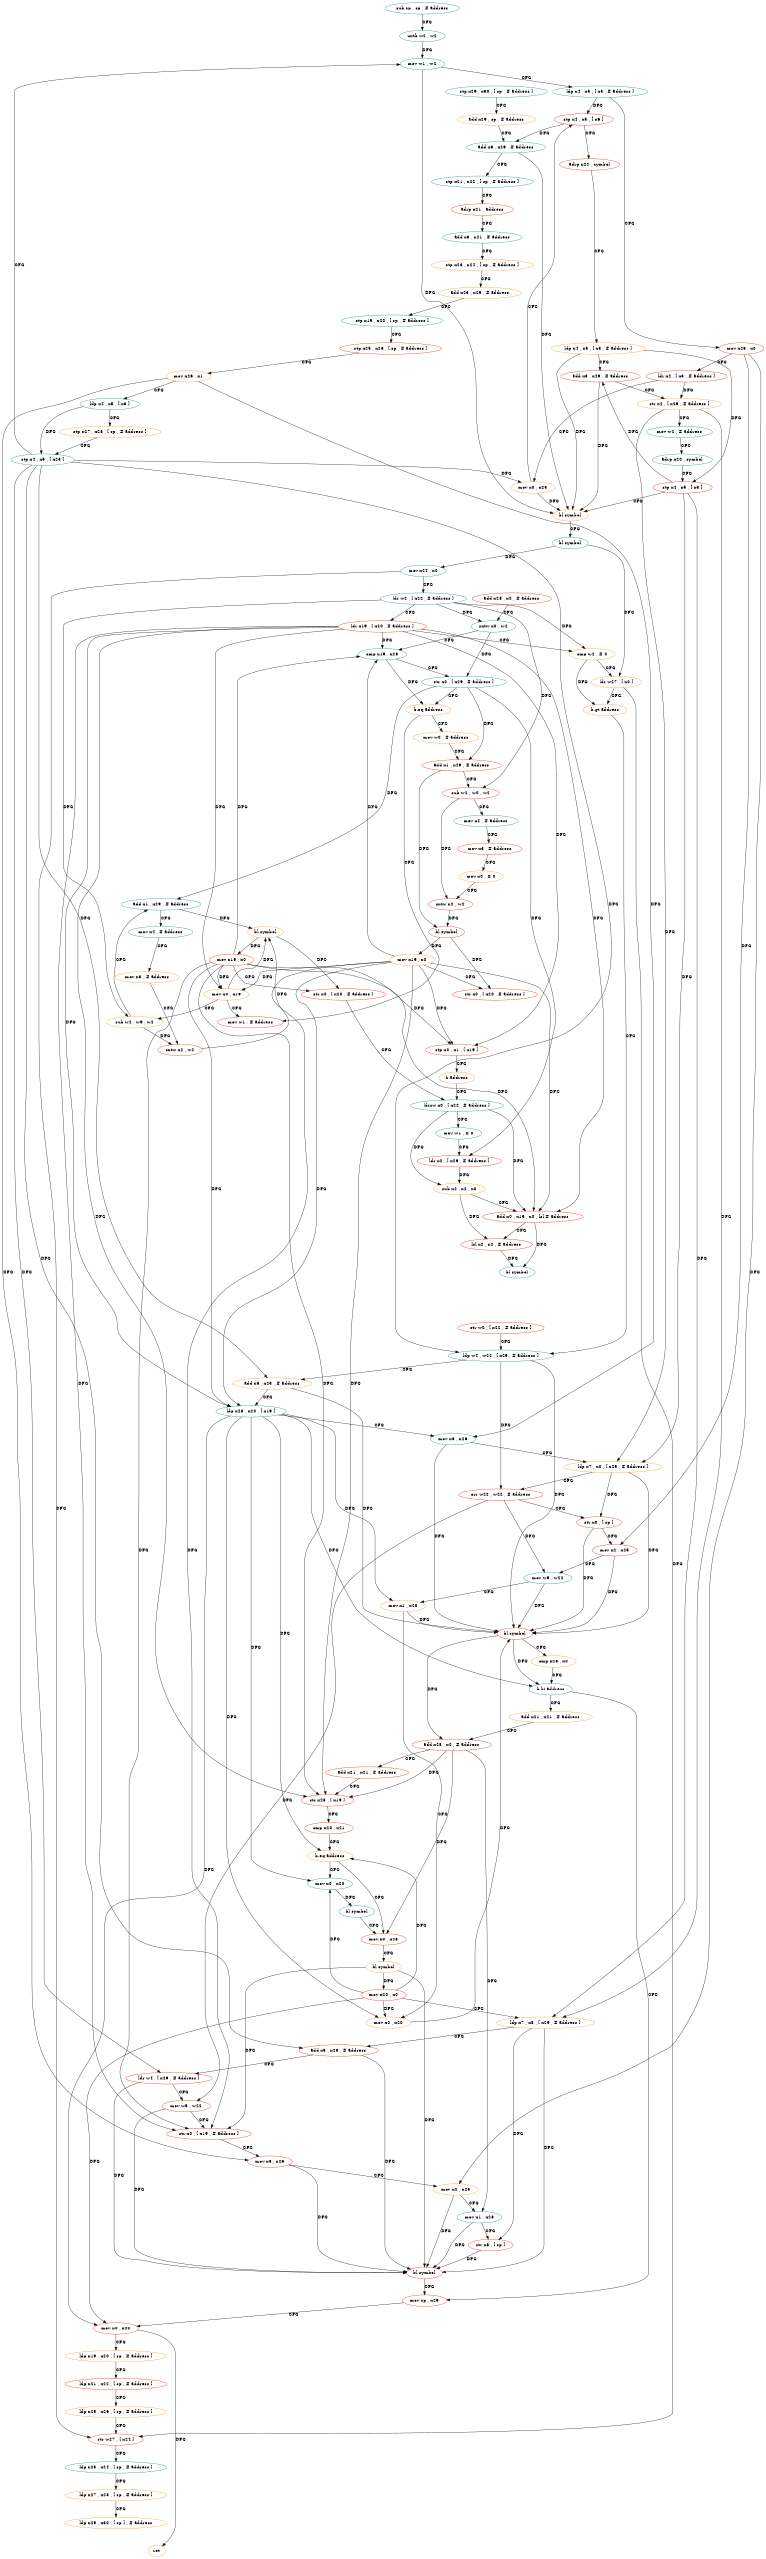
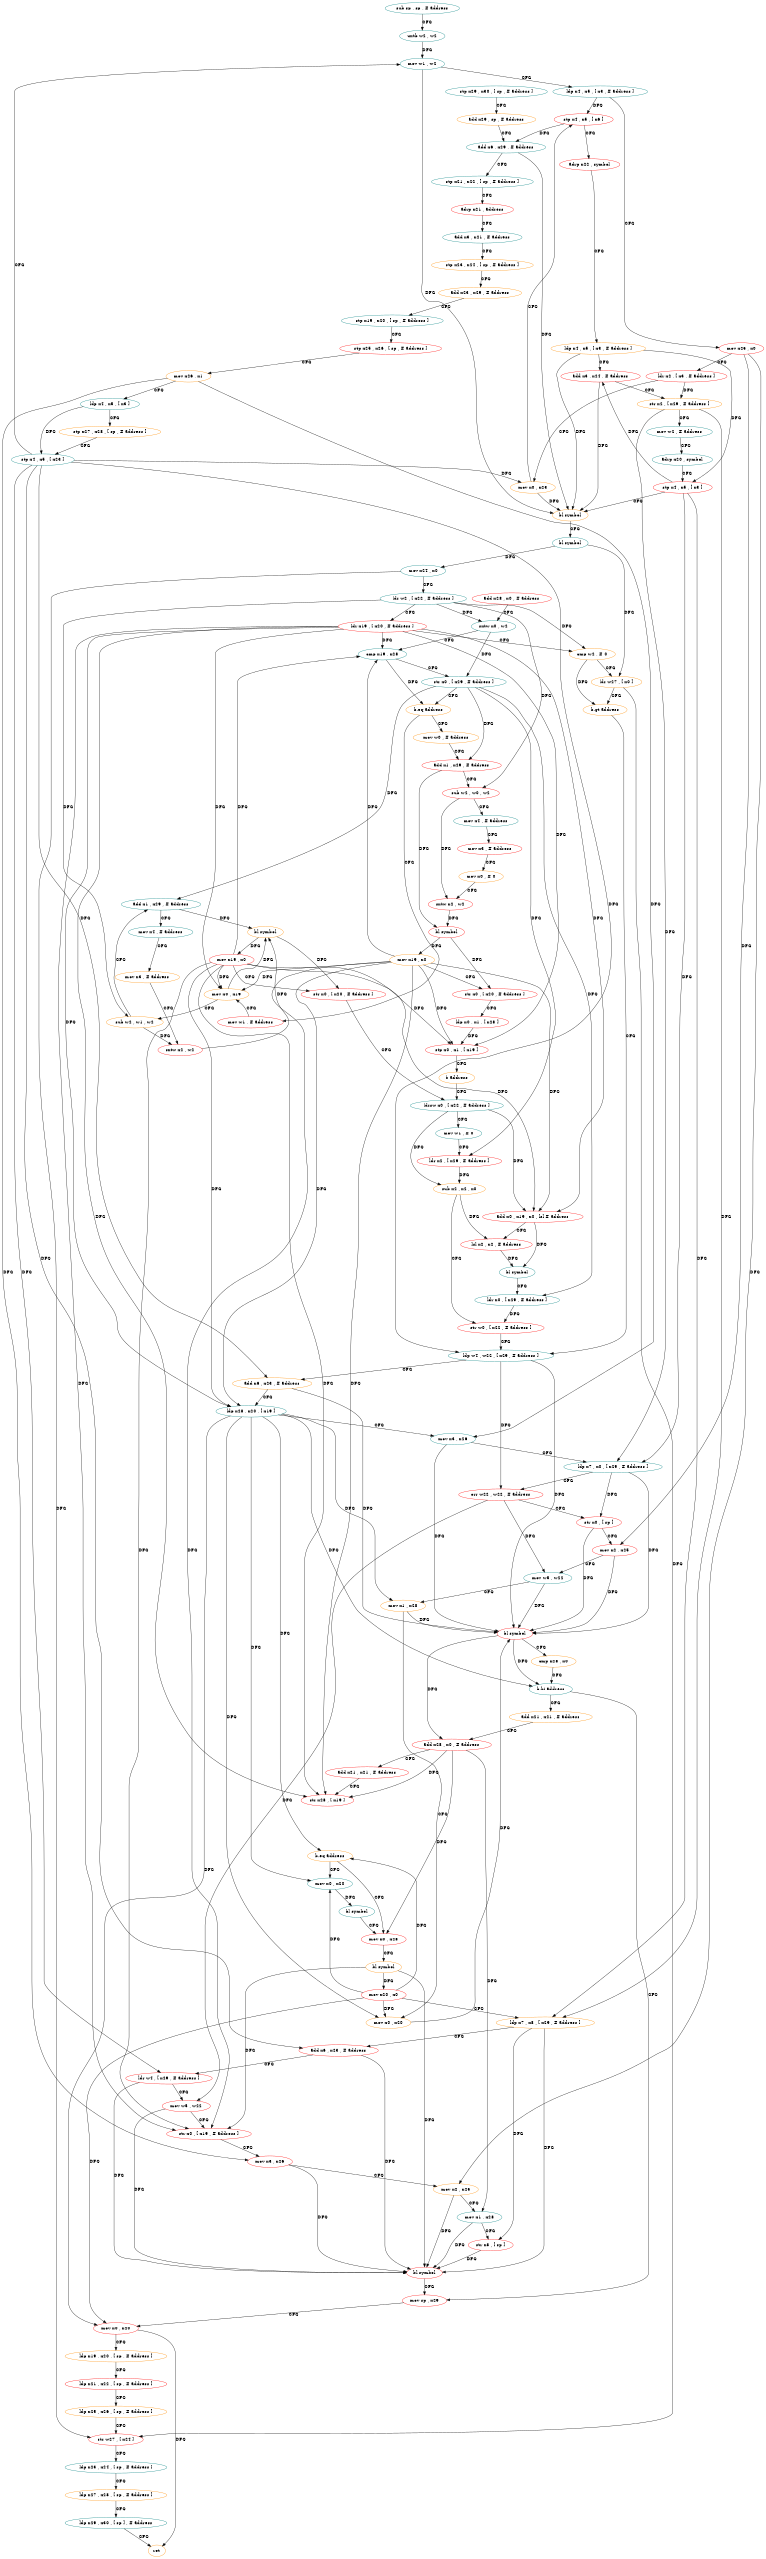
node "add x3 , x29 , # address": label "add x3 , x29 , # address" -> "add x3 , x24 , # address"
edge "mov x0 , x19" -> "mov w1 , # address": reversed
node "sub w2 , w9 , w2": label "sub w2 , w9 , w2" -> "sub w2 , w1 , w2"
node "ldp x0 , x1 , [ x28 ]": added
edge "sub x2 , x2 , x0" -> "add x0 , x19 , x0 , lsl # address": now "sub x2 , x2 , x0" -> "str w0 , [ x22 , # address ]"
node "ldr x0 , [ x29 , # address ]": added
node "ldp x7 , x0 , [ x29 , # address ]": color darkorange -> teal
node "cmp x20 , x21": removed
node "ldp x29 , x30 , [ sp ] , # address": color darkorange -> teal
edge "ldp x29 , x30 , [ sp ] , # address" -> "ret": added, label "CFG"
